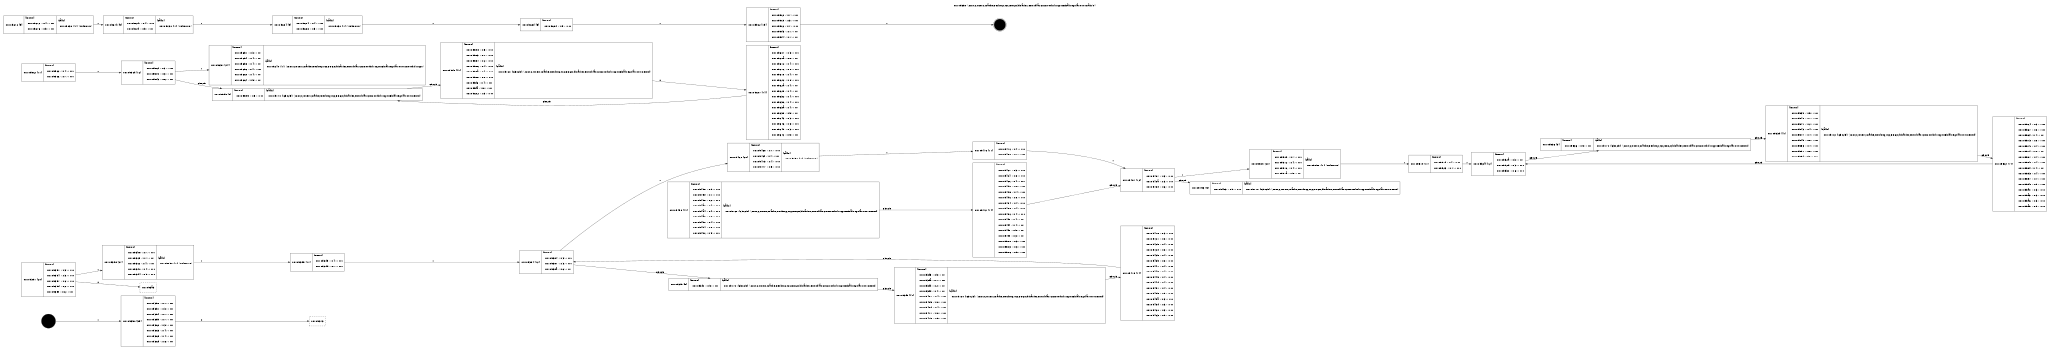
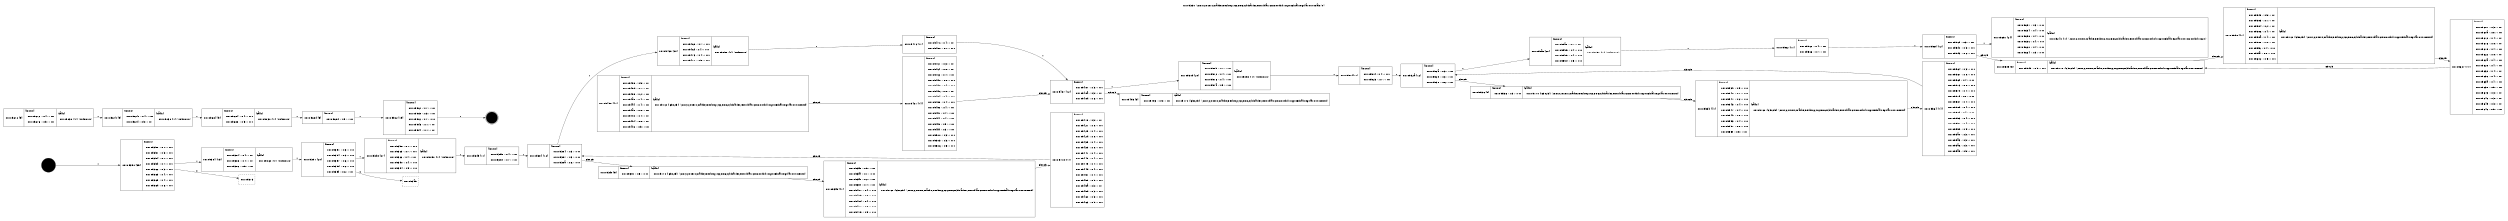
node "0x1095ae [20]": added
edge "0x1095de [41]" -> "0x109607 [74]": label " 0" -> " 65025"
node "0x109384 [13]": added
